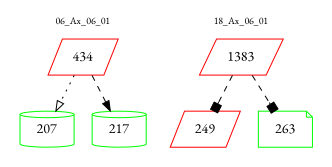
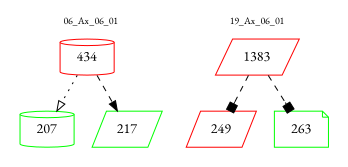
cluster "18_Ax_06_01": label "18_Ax_06_01" -> "19_Ax_06_01"
node "434": shape parallelogram -> cylinder
node "217": shape cylinder -> parallelogram
